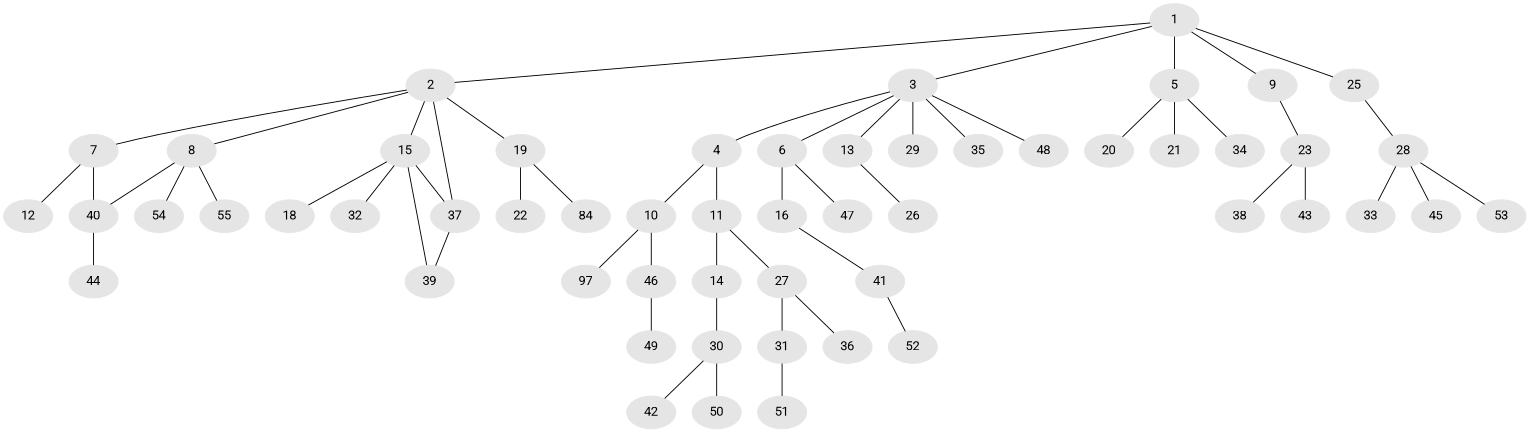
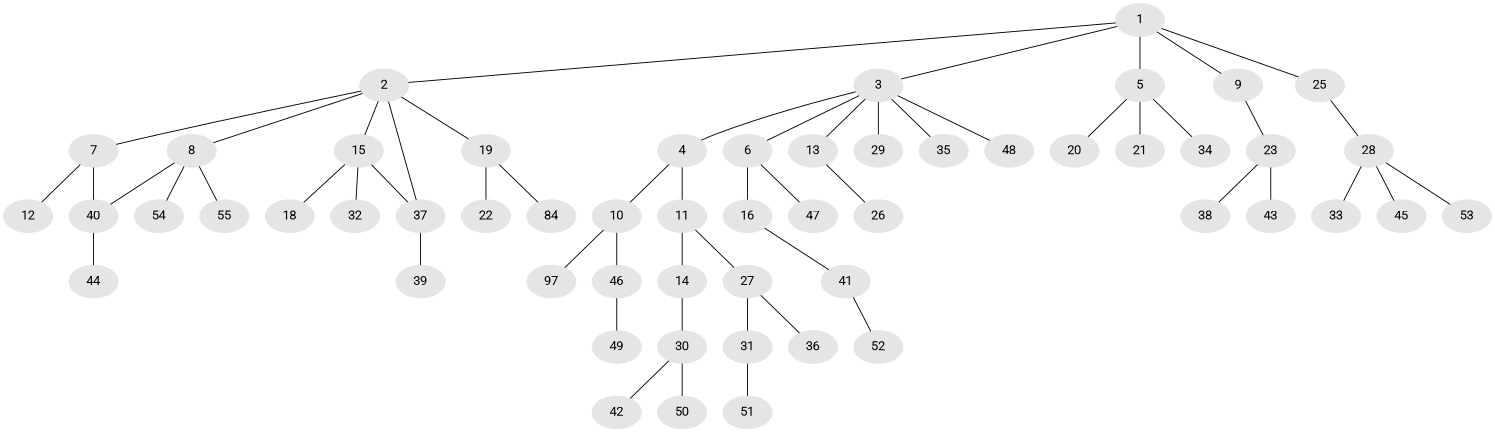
edge "15" -- "39": removed
